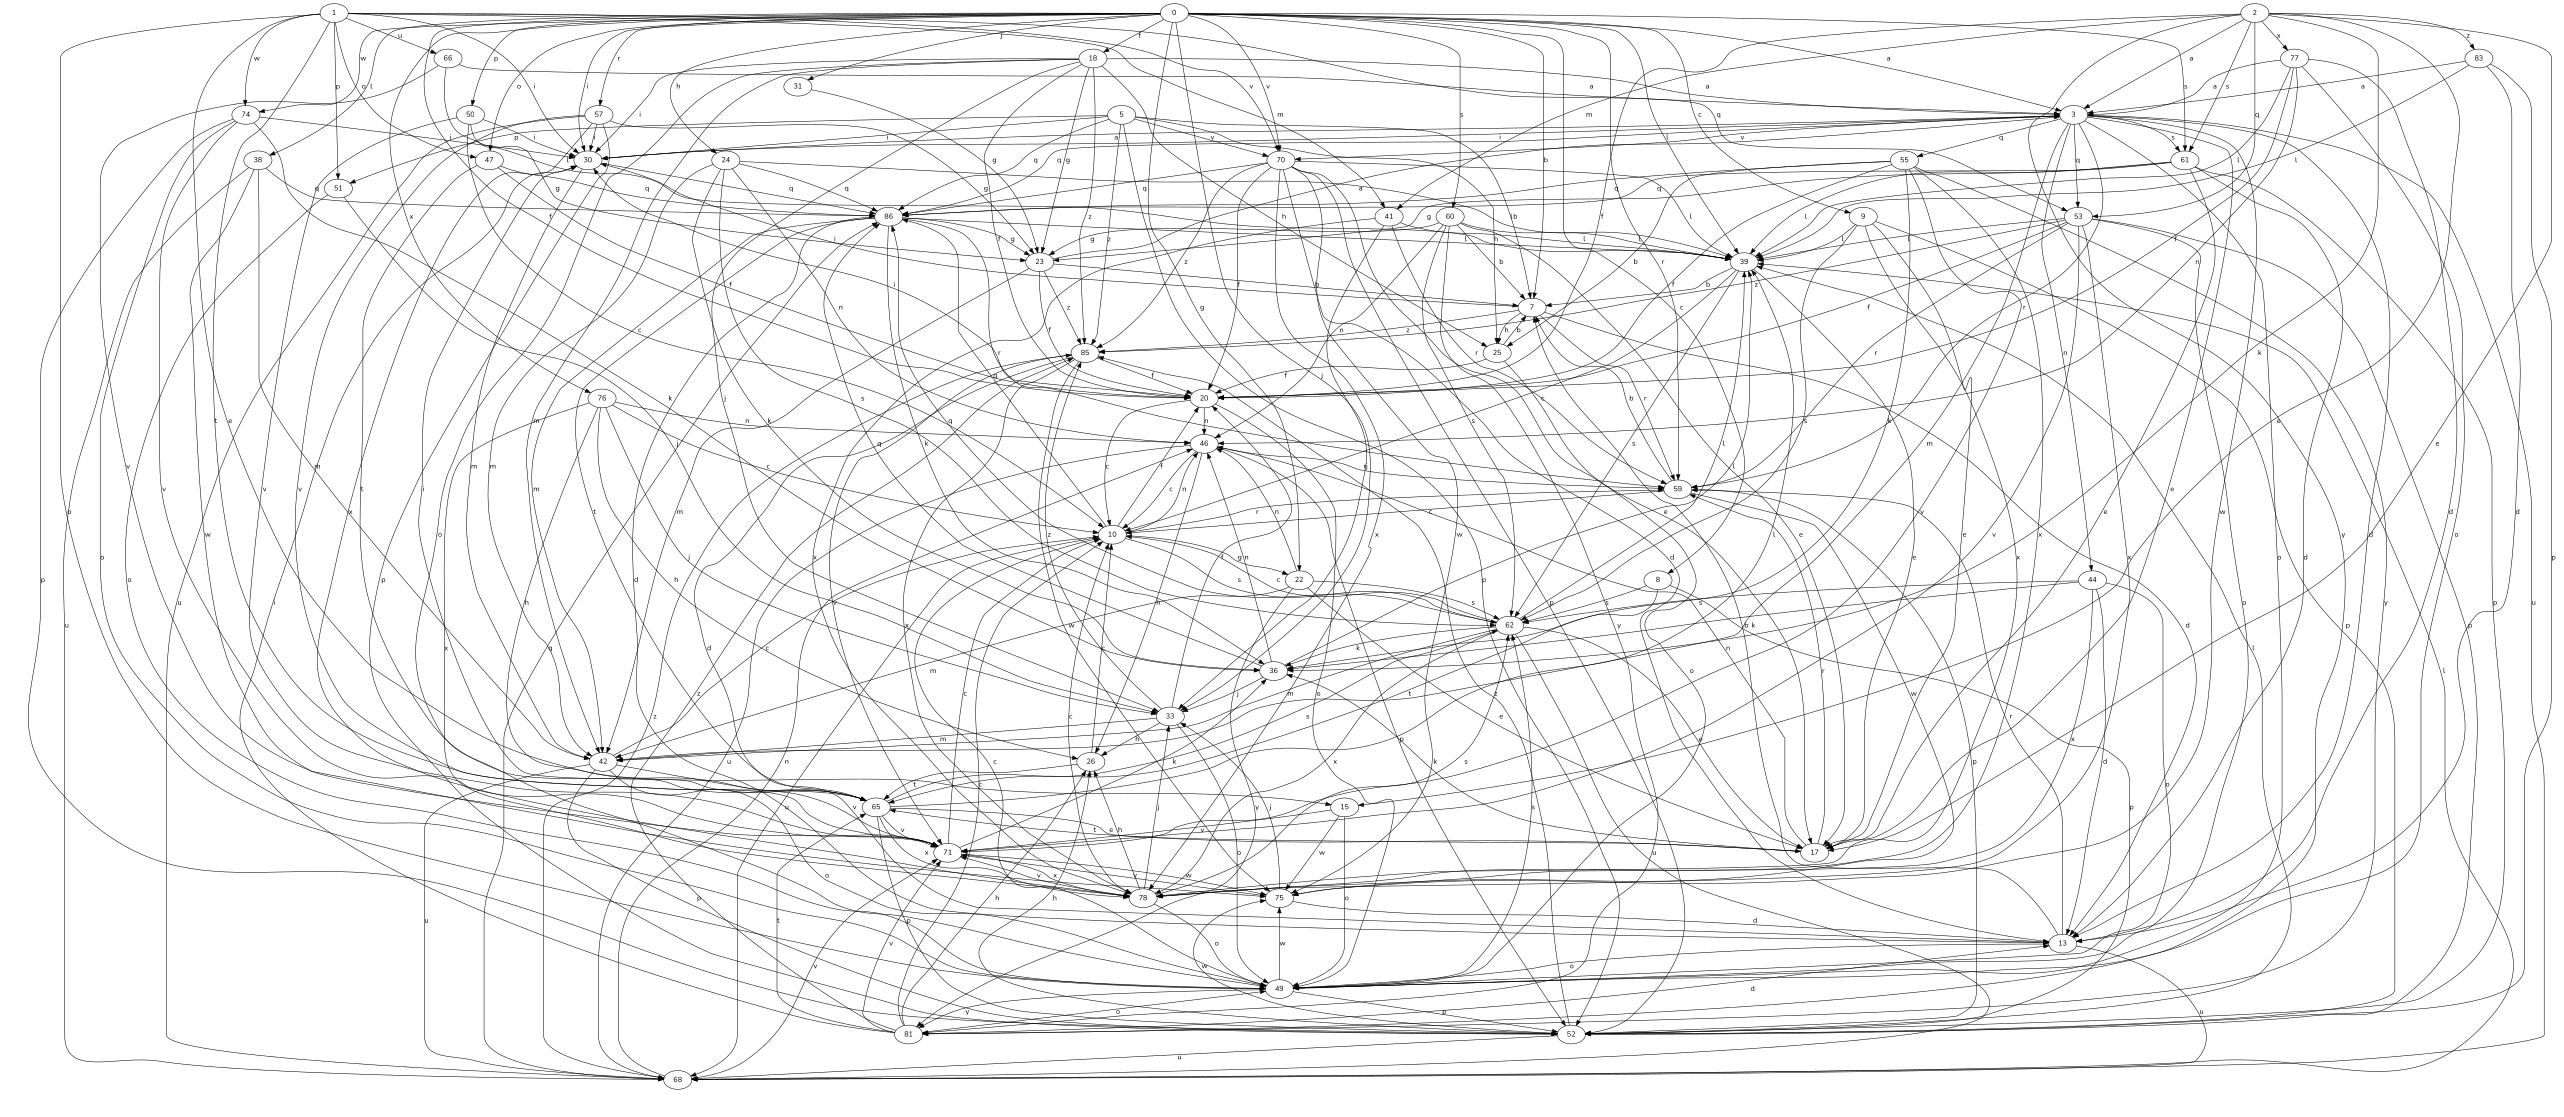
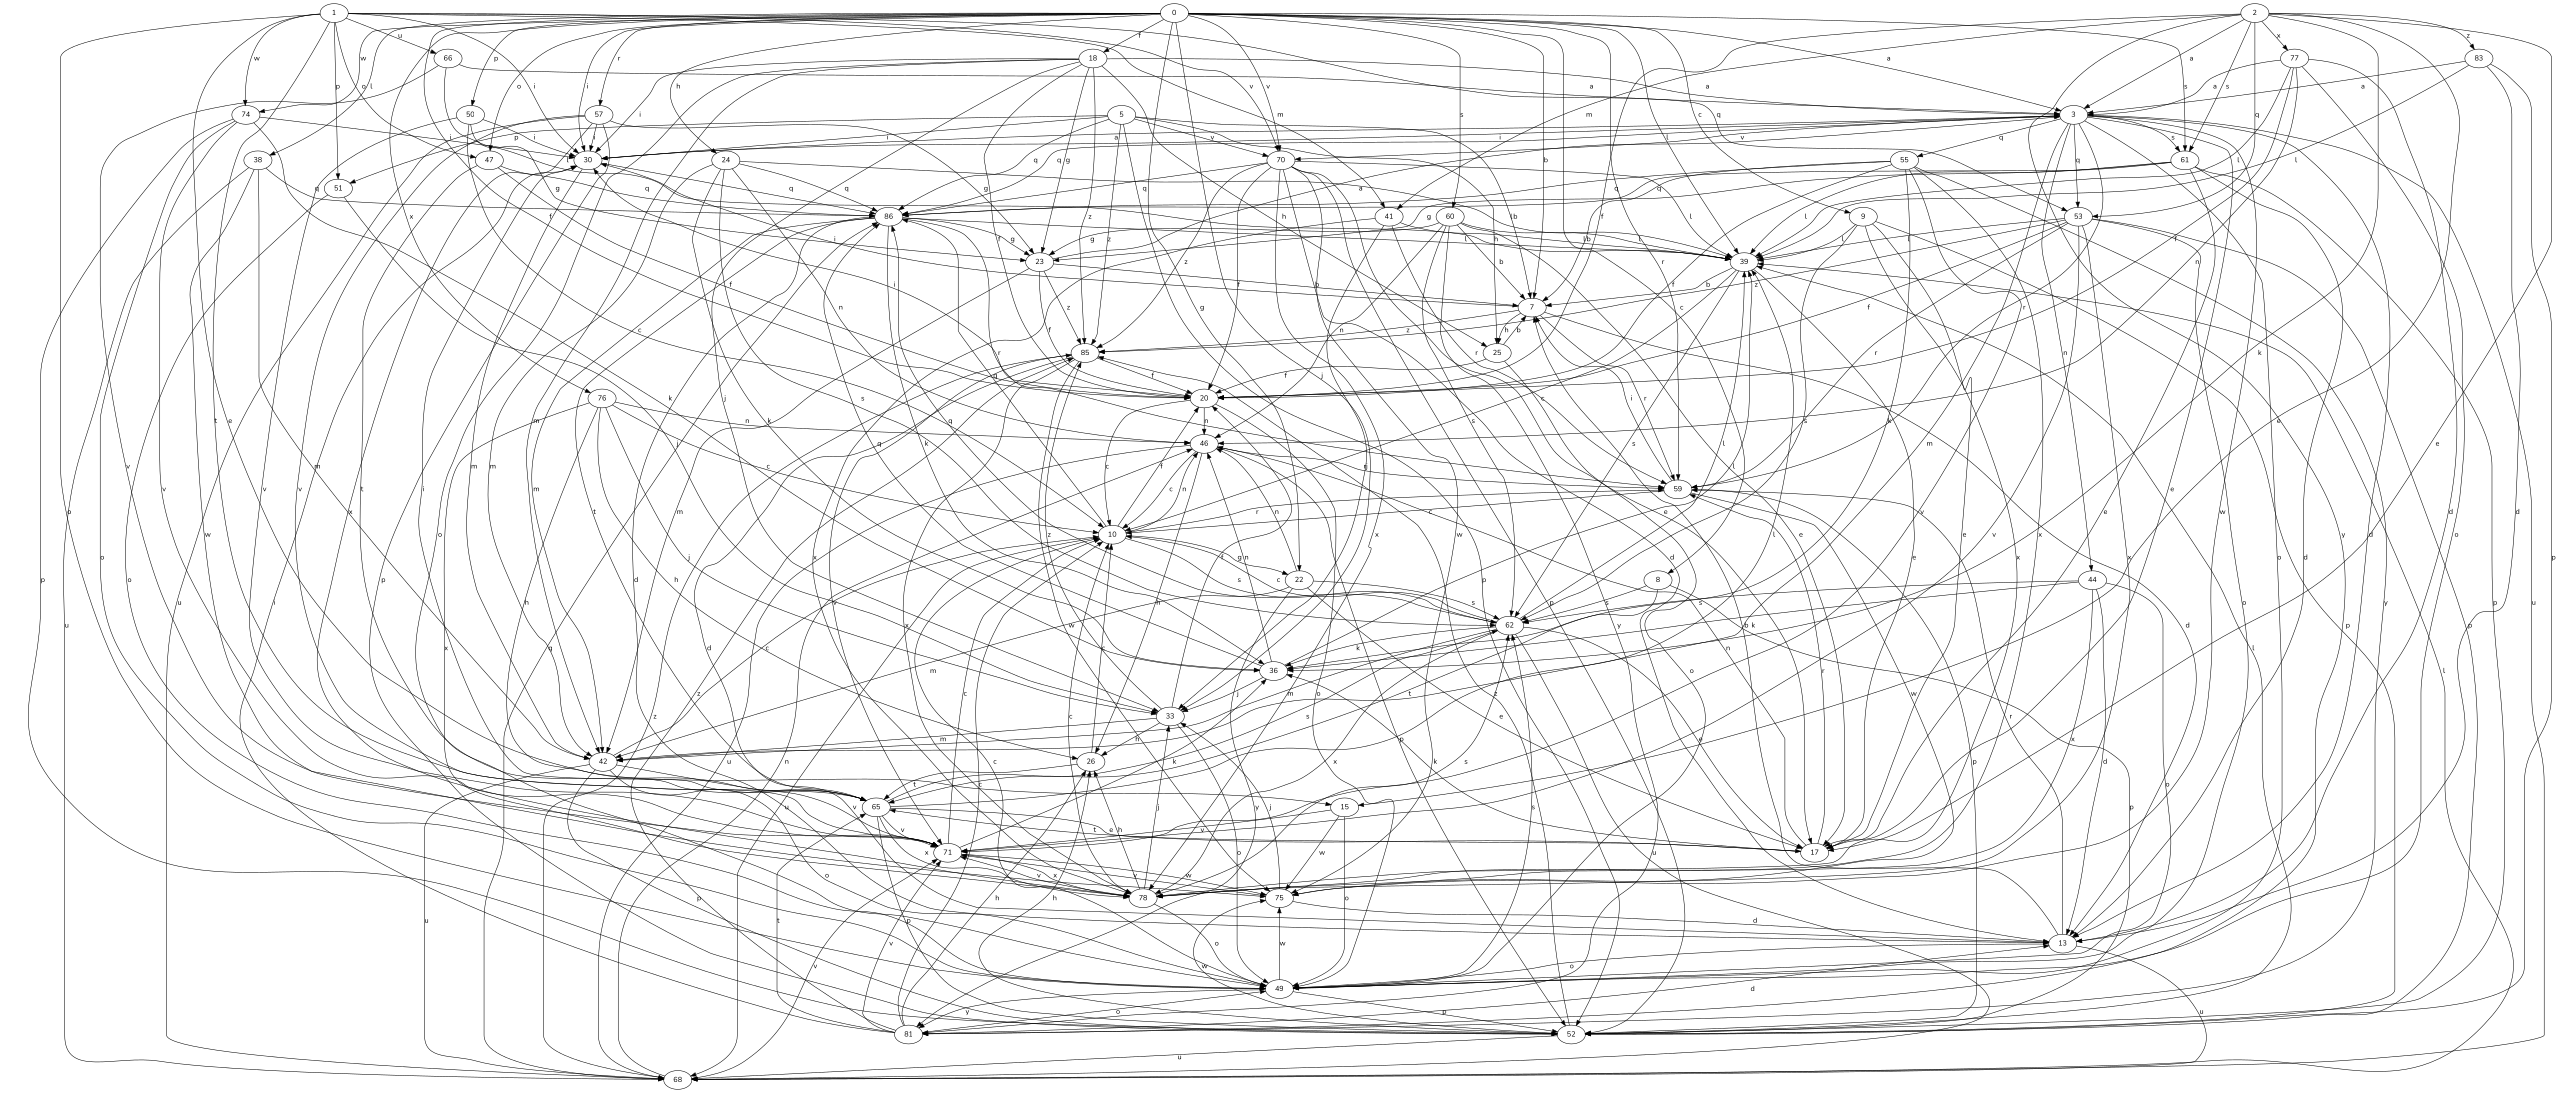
node "31": removed
edge "55" -> "25": now "55" -> "7"
edge "59" -> "7": label "b" -> "i"
